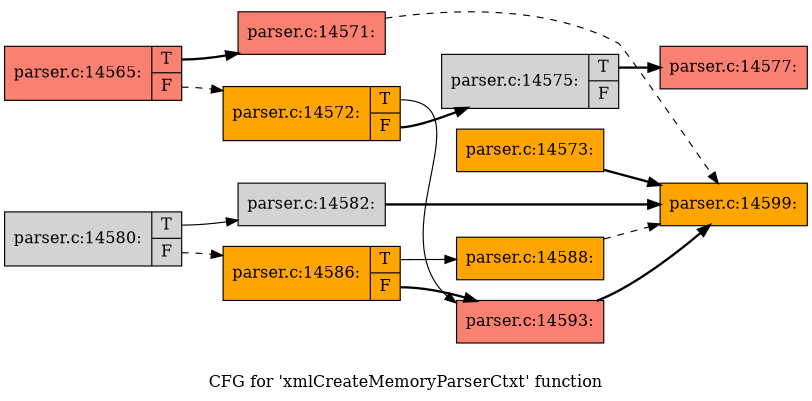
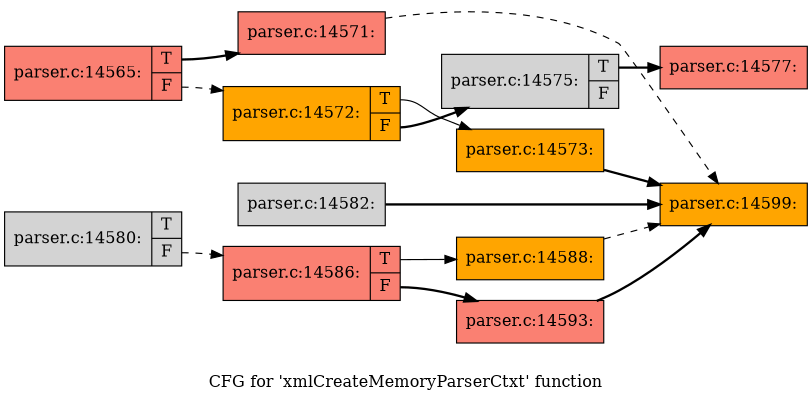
edge "parser.c:14572:" -> "parser.c:14593:": now "parser.c:14572:" -> "parser.c:14573:"
edge "parser.c:14580:" -> "parser.c:14582:": removed
node "parser.c:14586:": fillcolor orange -> salmon
